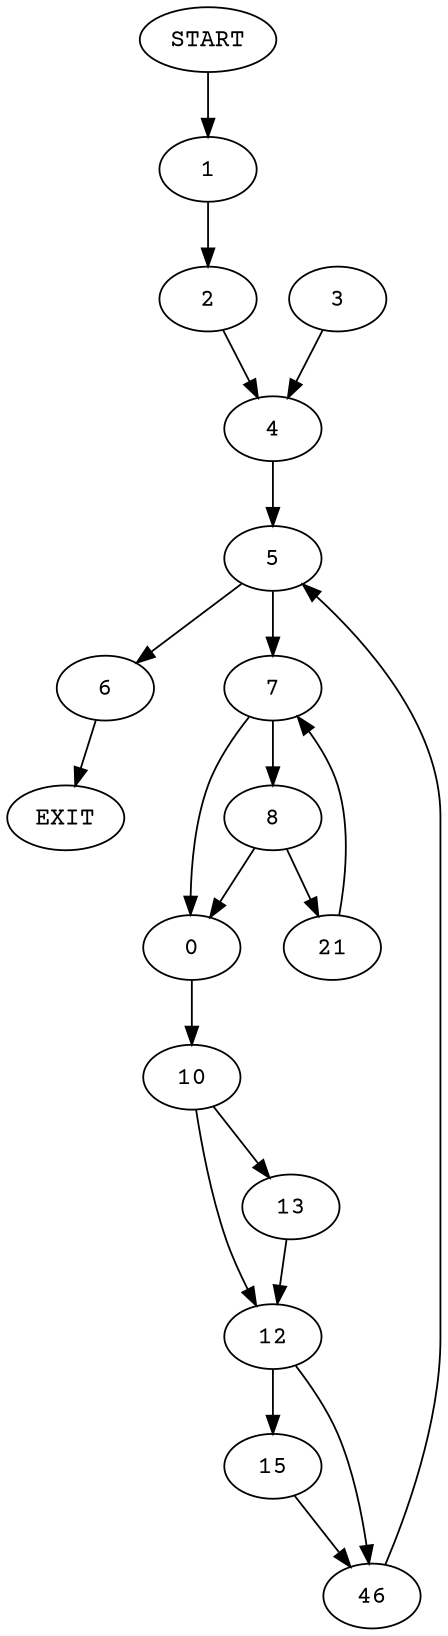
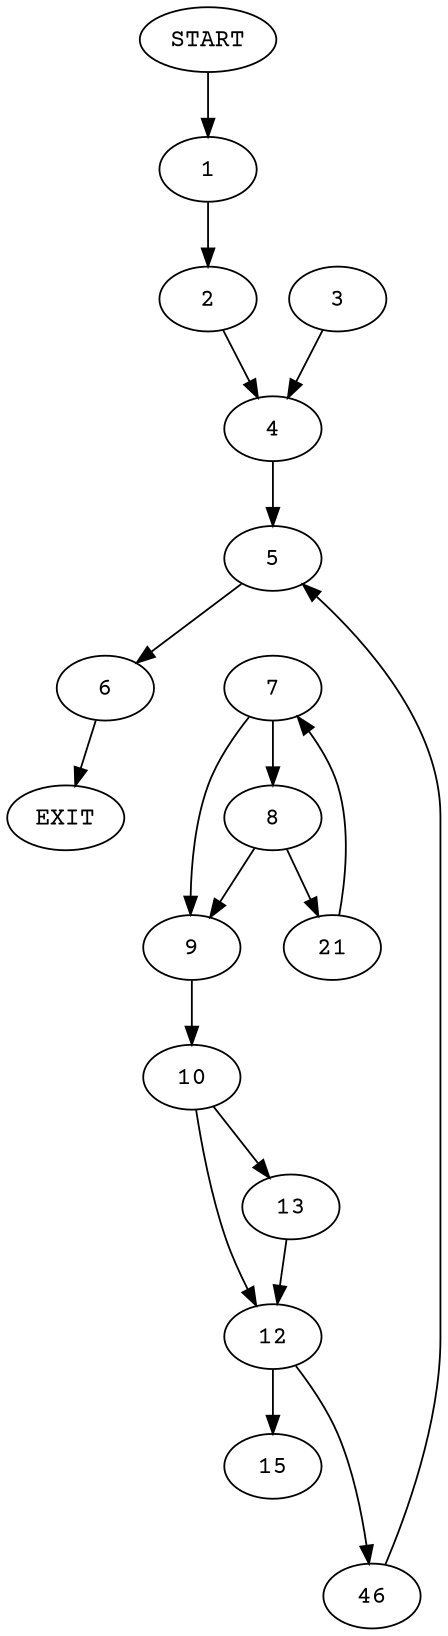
edge "5" -> "7": removed
node "0": label "0" -> "9"
edge "15" -> "46": removed
